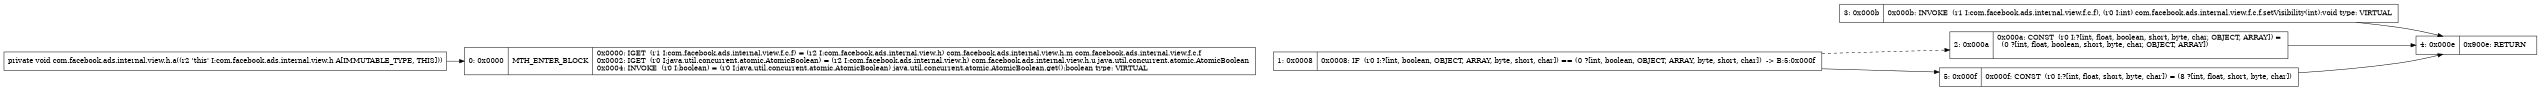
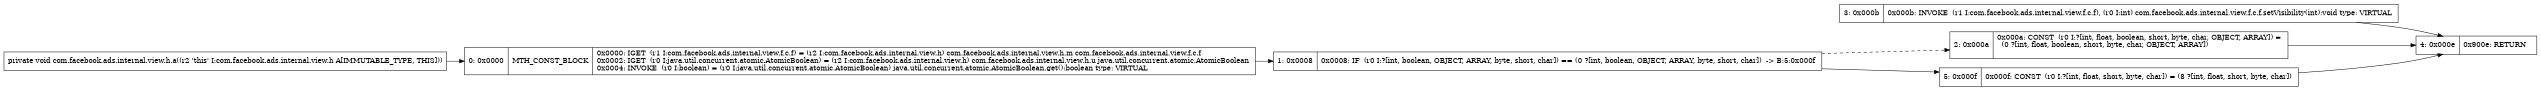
node "0: 0x0000": text "MTH_ENTER_BLOCK" -> "MTH_CONST_BLOCK"
edge "0: 0x0000" -> "1: 0x0008": added
